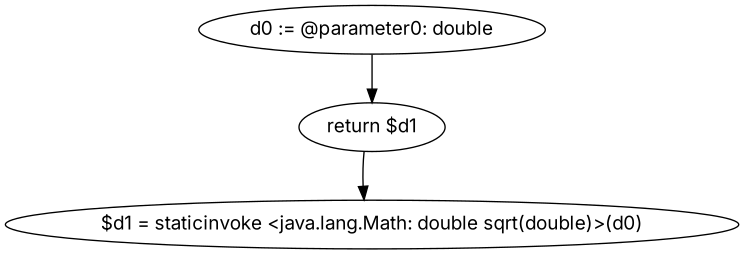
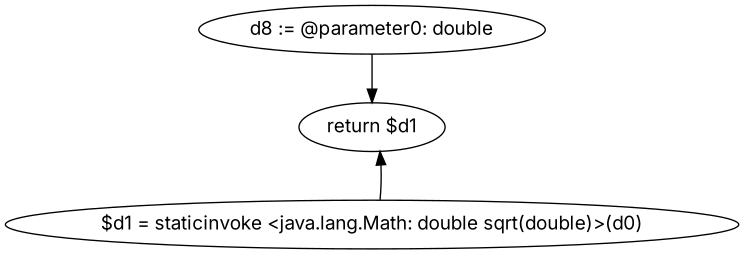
node "d0 := @parameter0: double": label "d0 := @parameter0: double" -> "d8 := @parameter0: double"
edge "return $d1" -> "$d1 = staticinvoke <java.lang.Math: double sqrt(double)>(d0)": reversed
